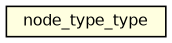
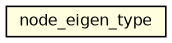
node "node_type_type": label "node_type_type" -> "node_eigen_type"
